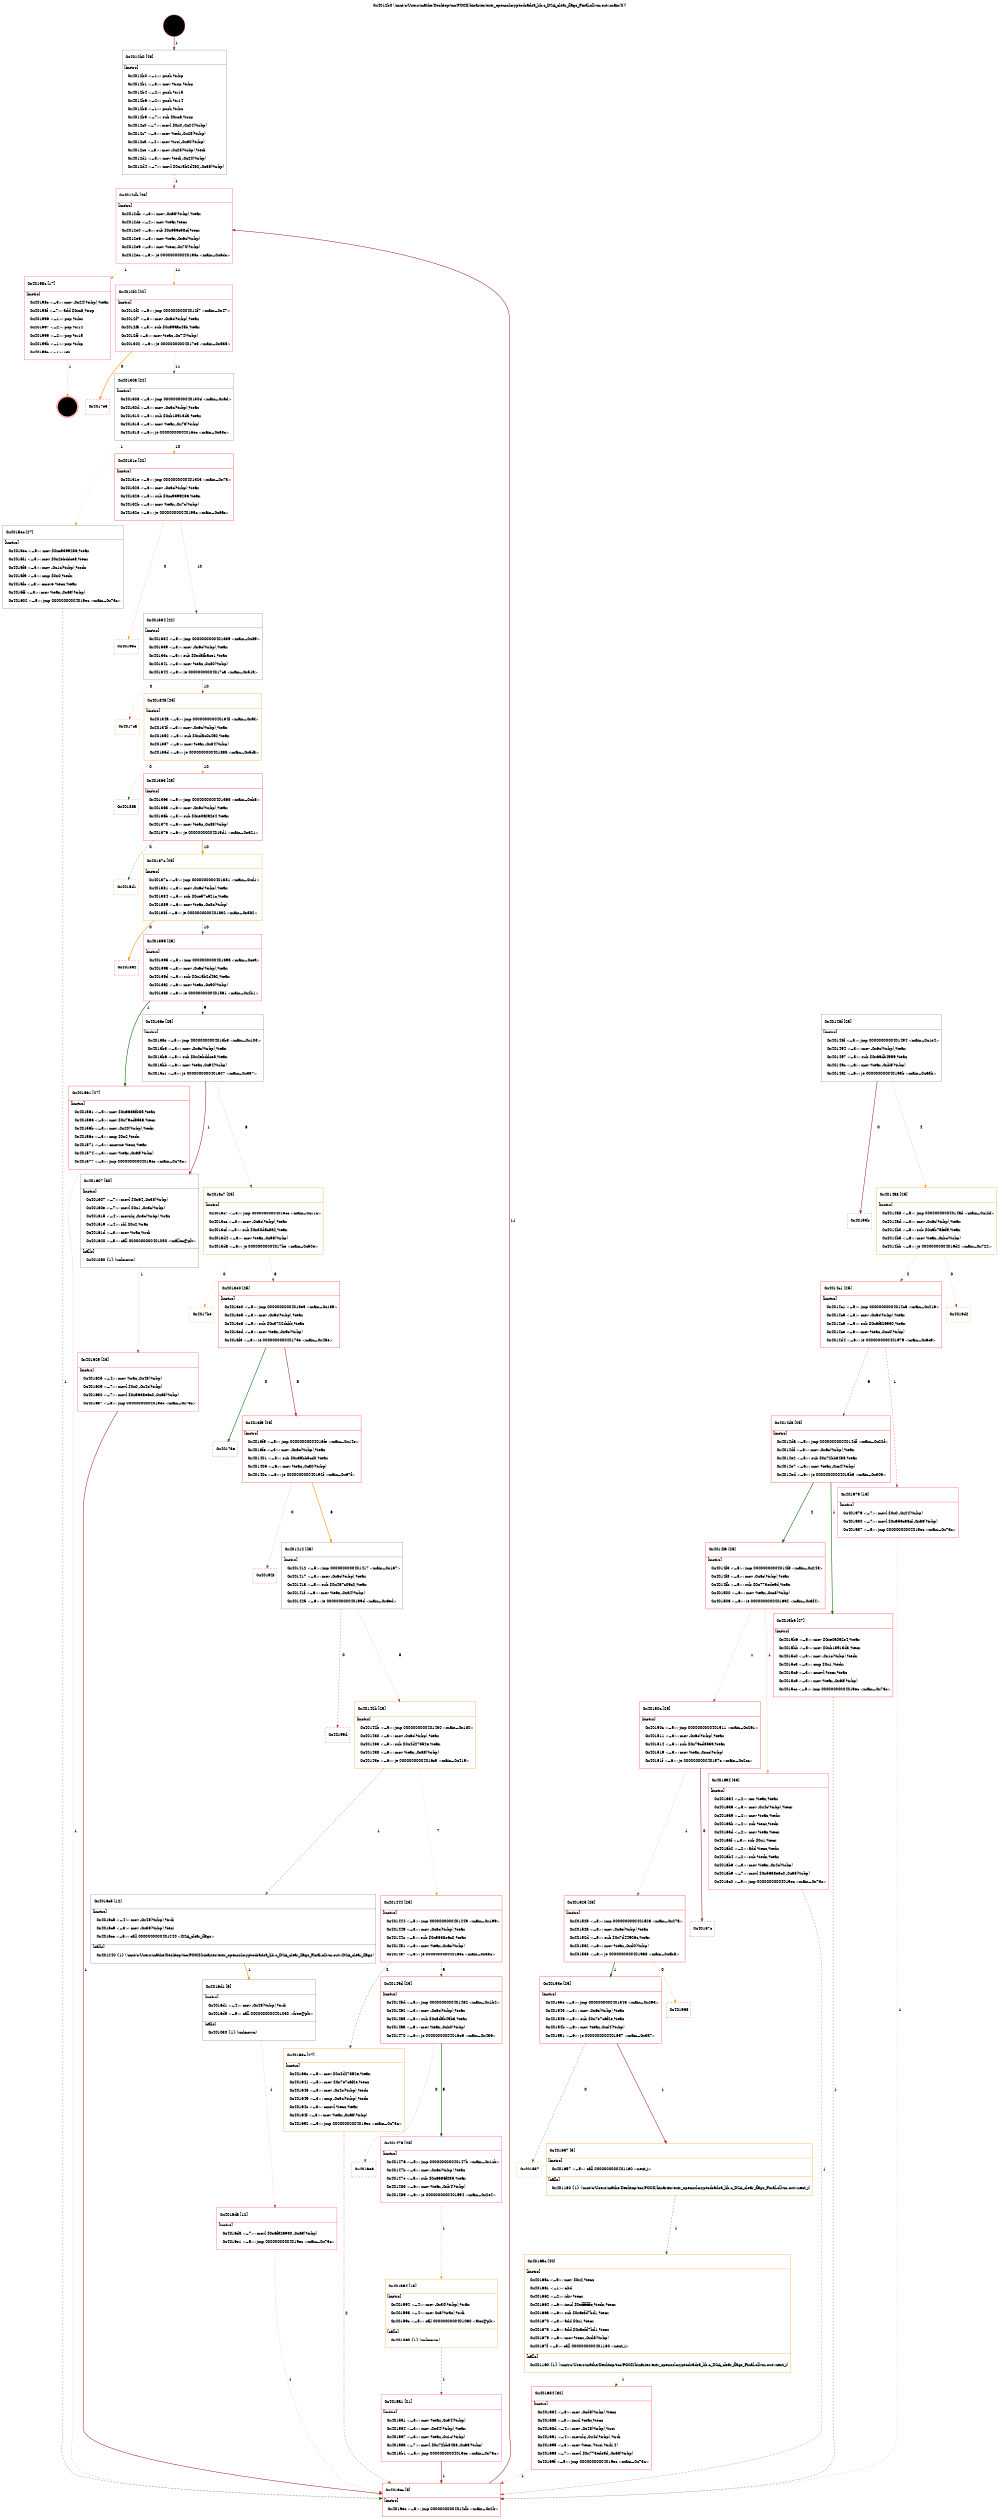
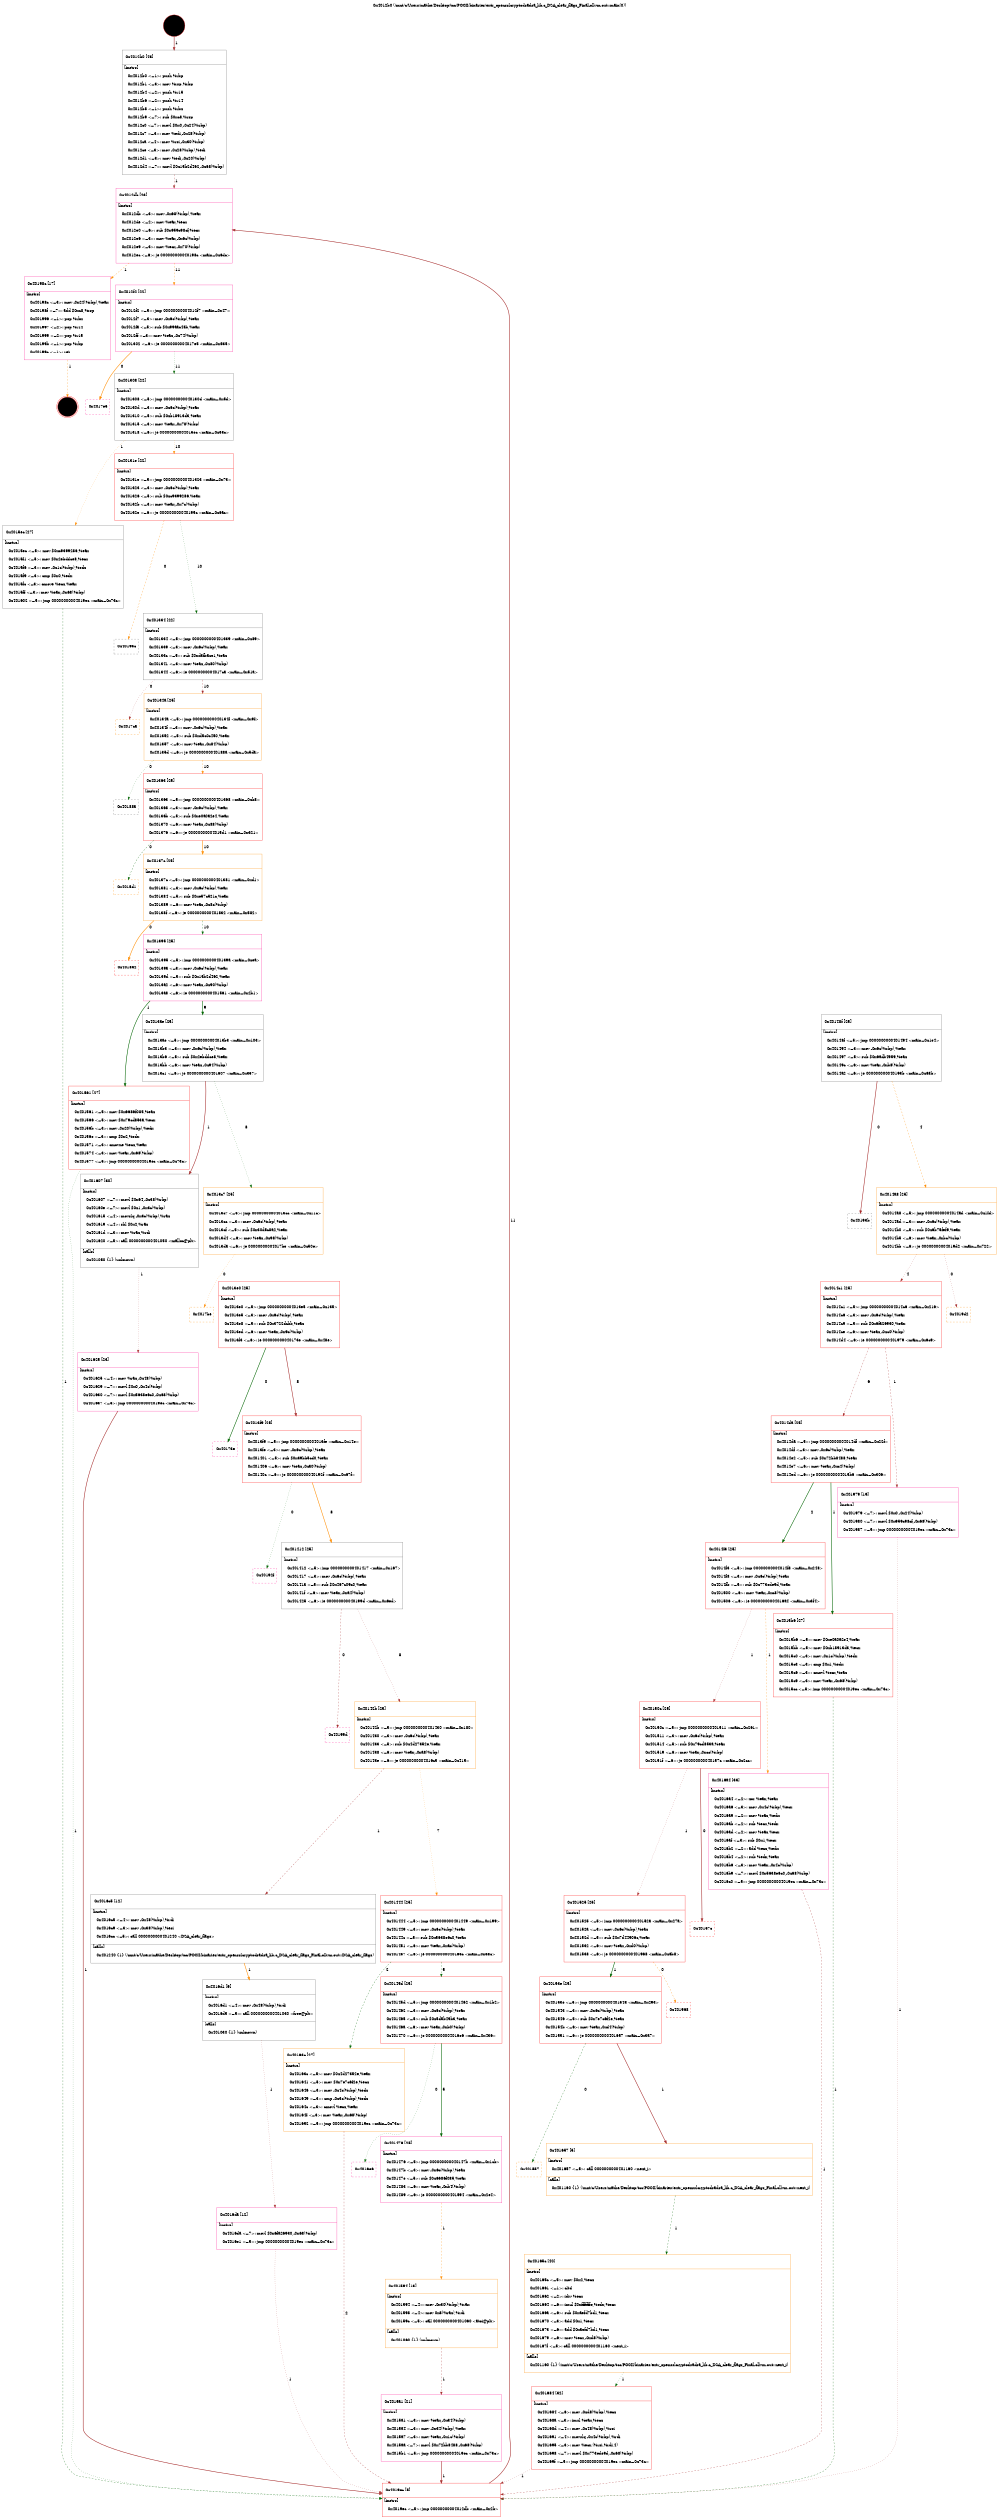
edge "0x401395 [25]" -> "0x4013ae [25]": style dashed -> bold
edge "0x4013c7 [25]" -> "0x4013e0 [25]": removed, label "8"
